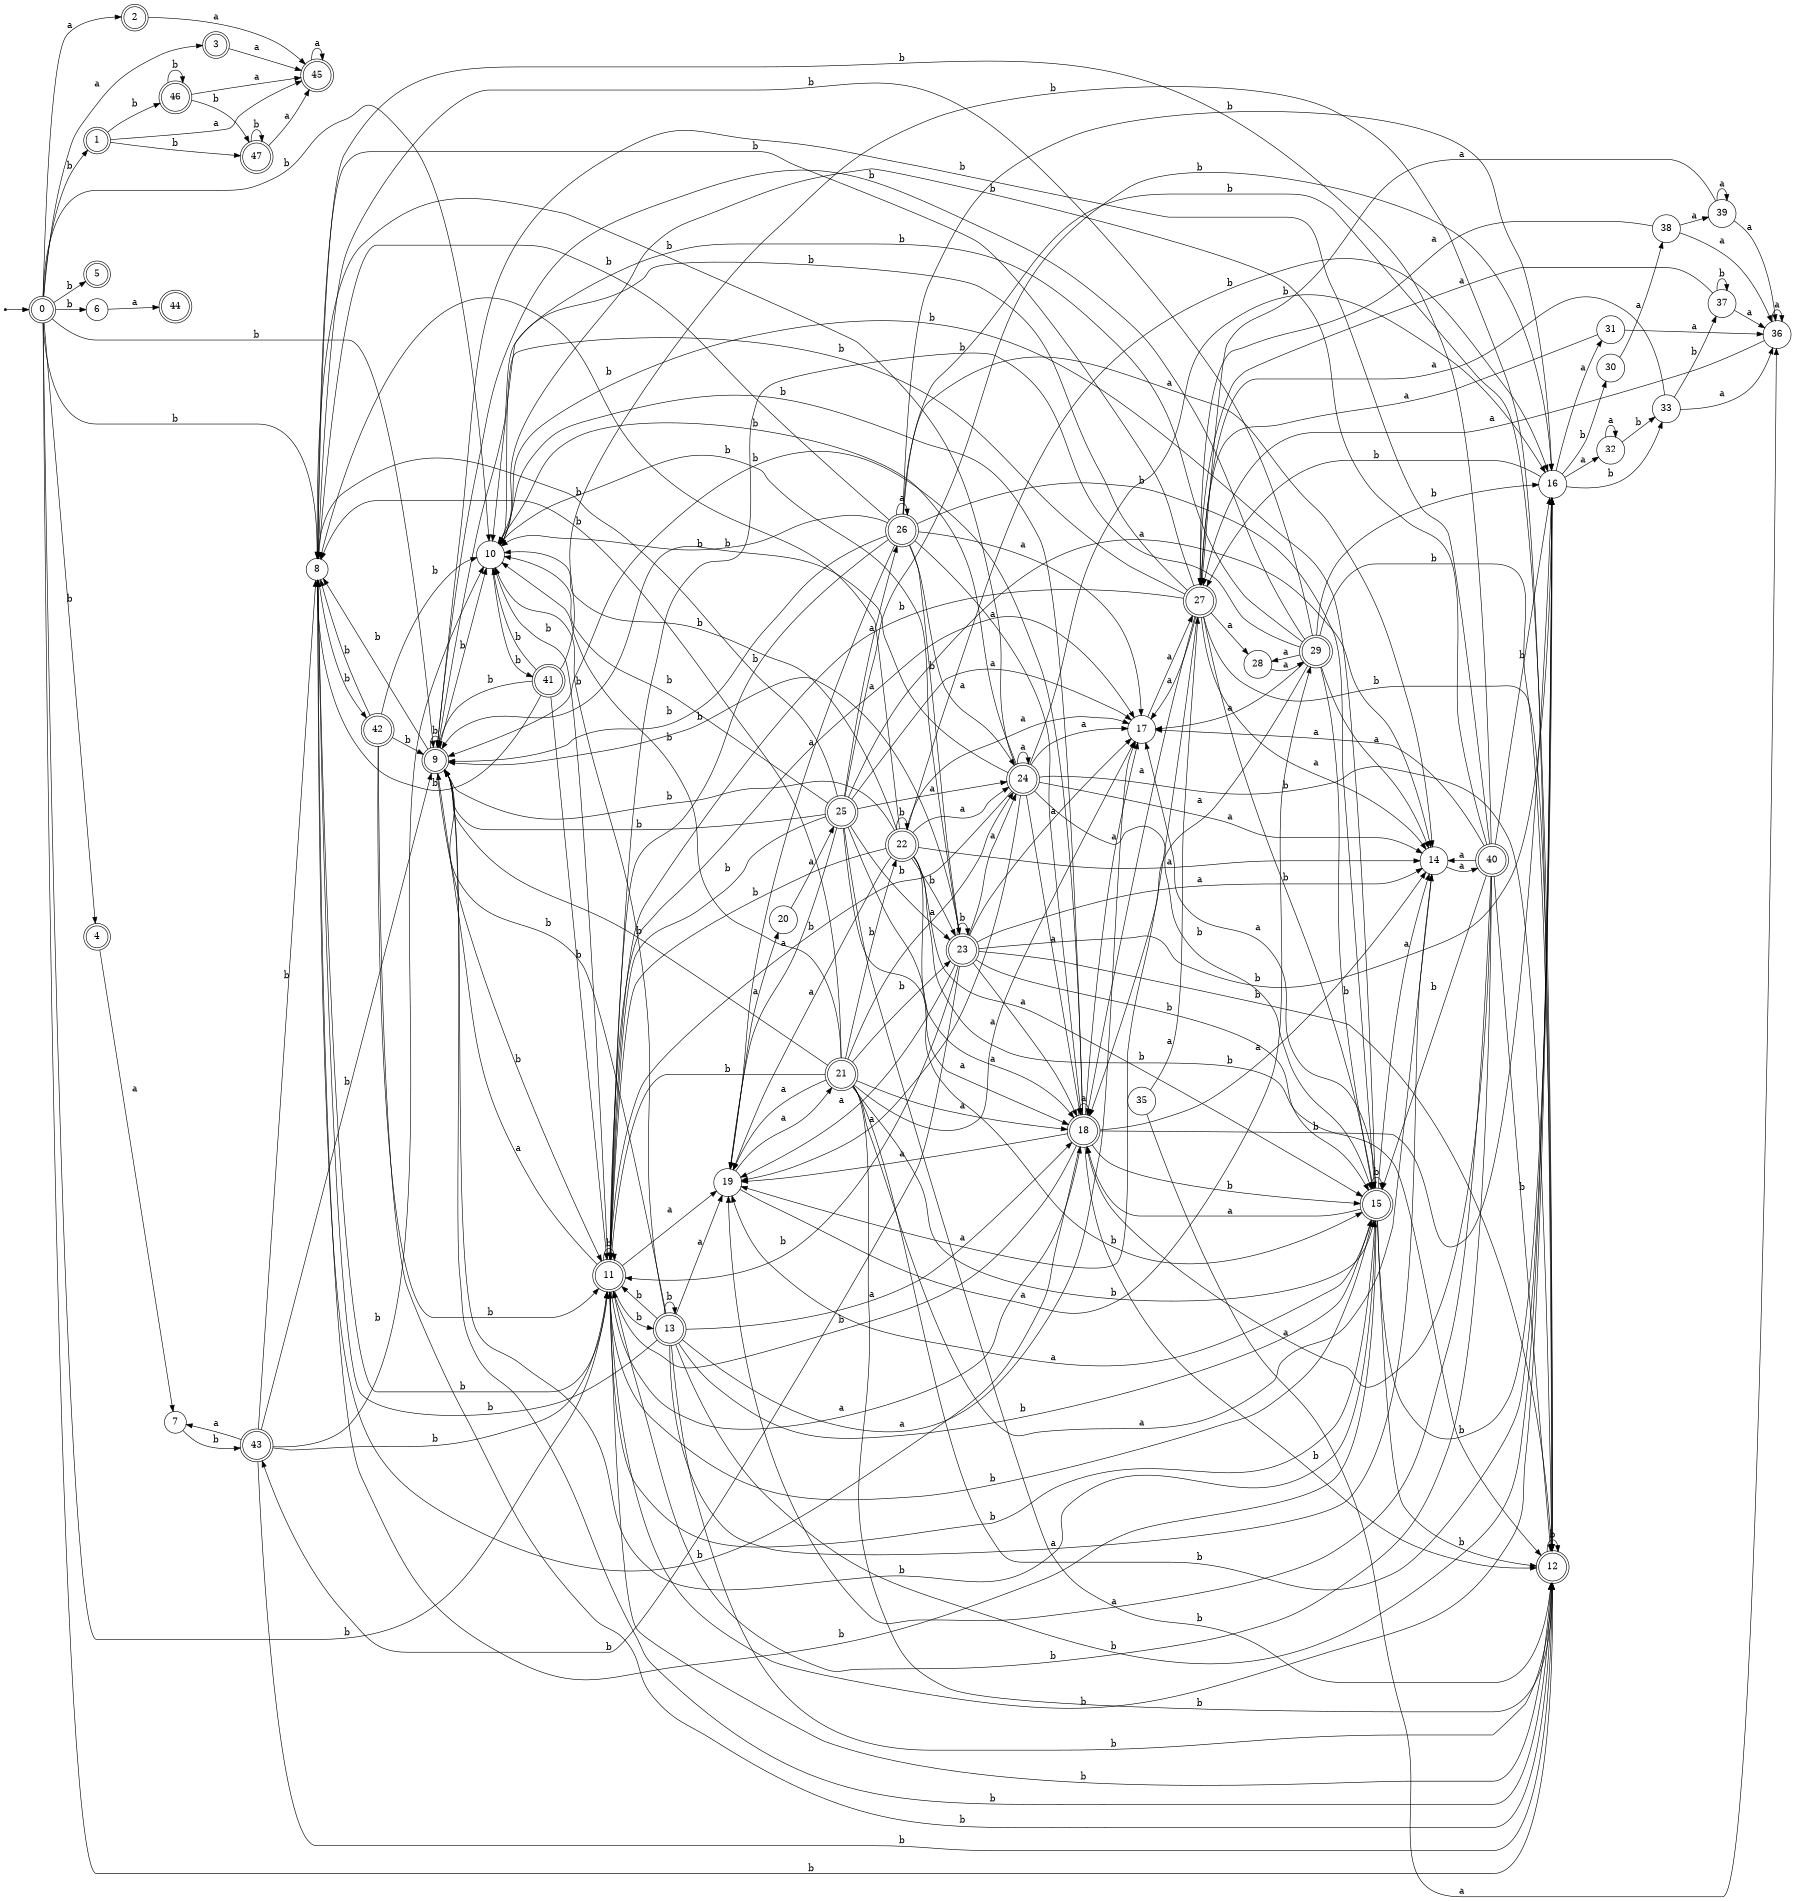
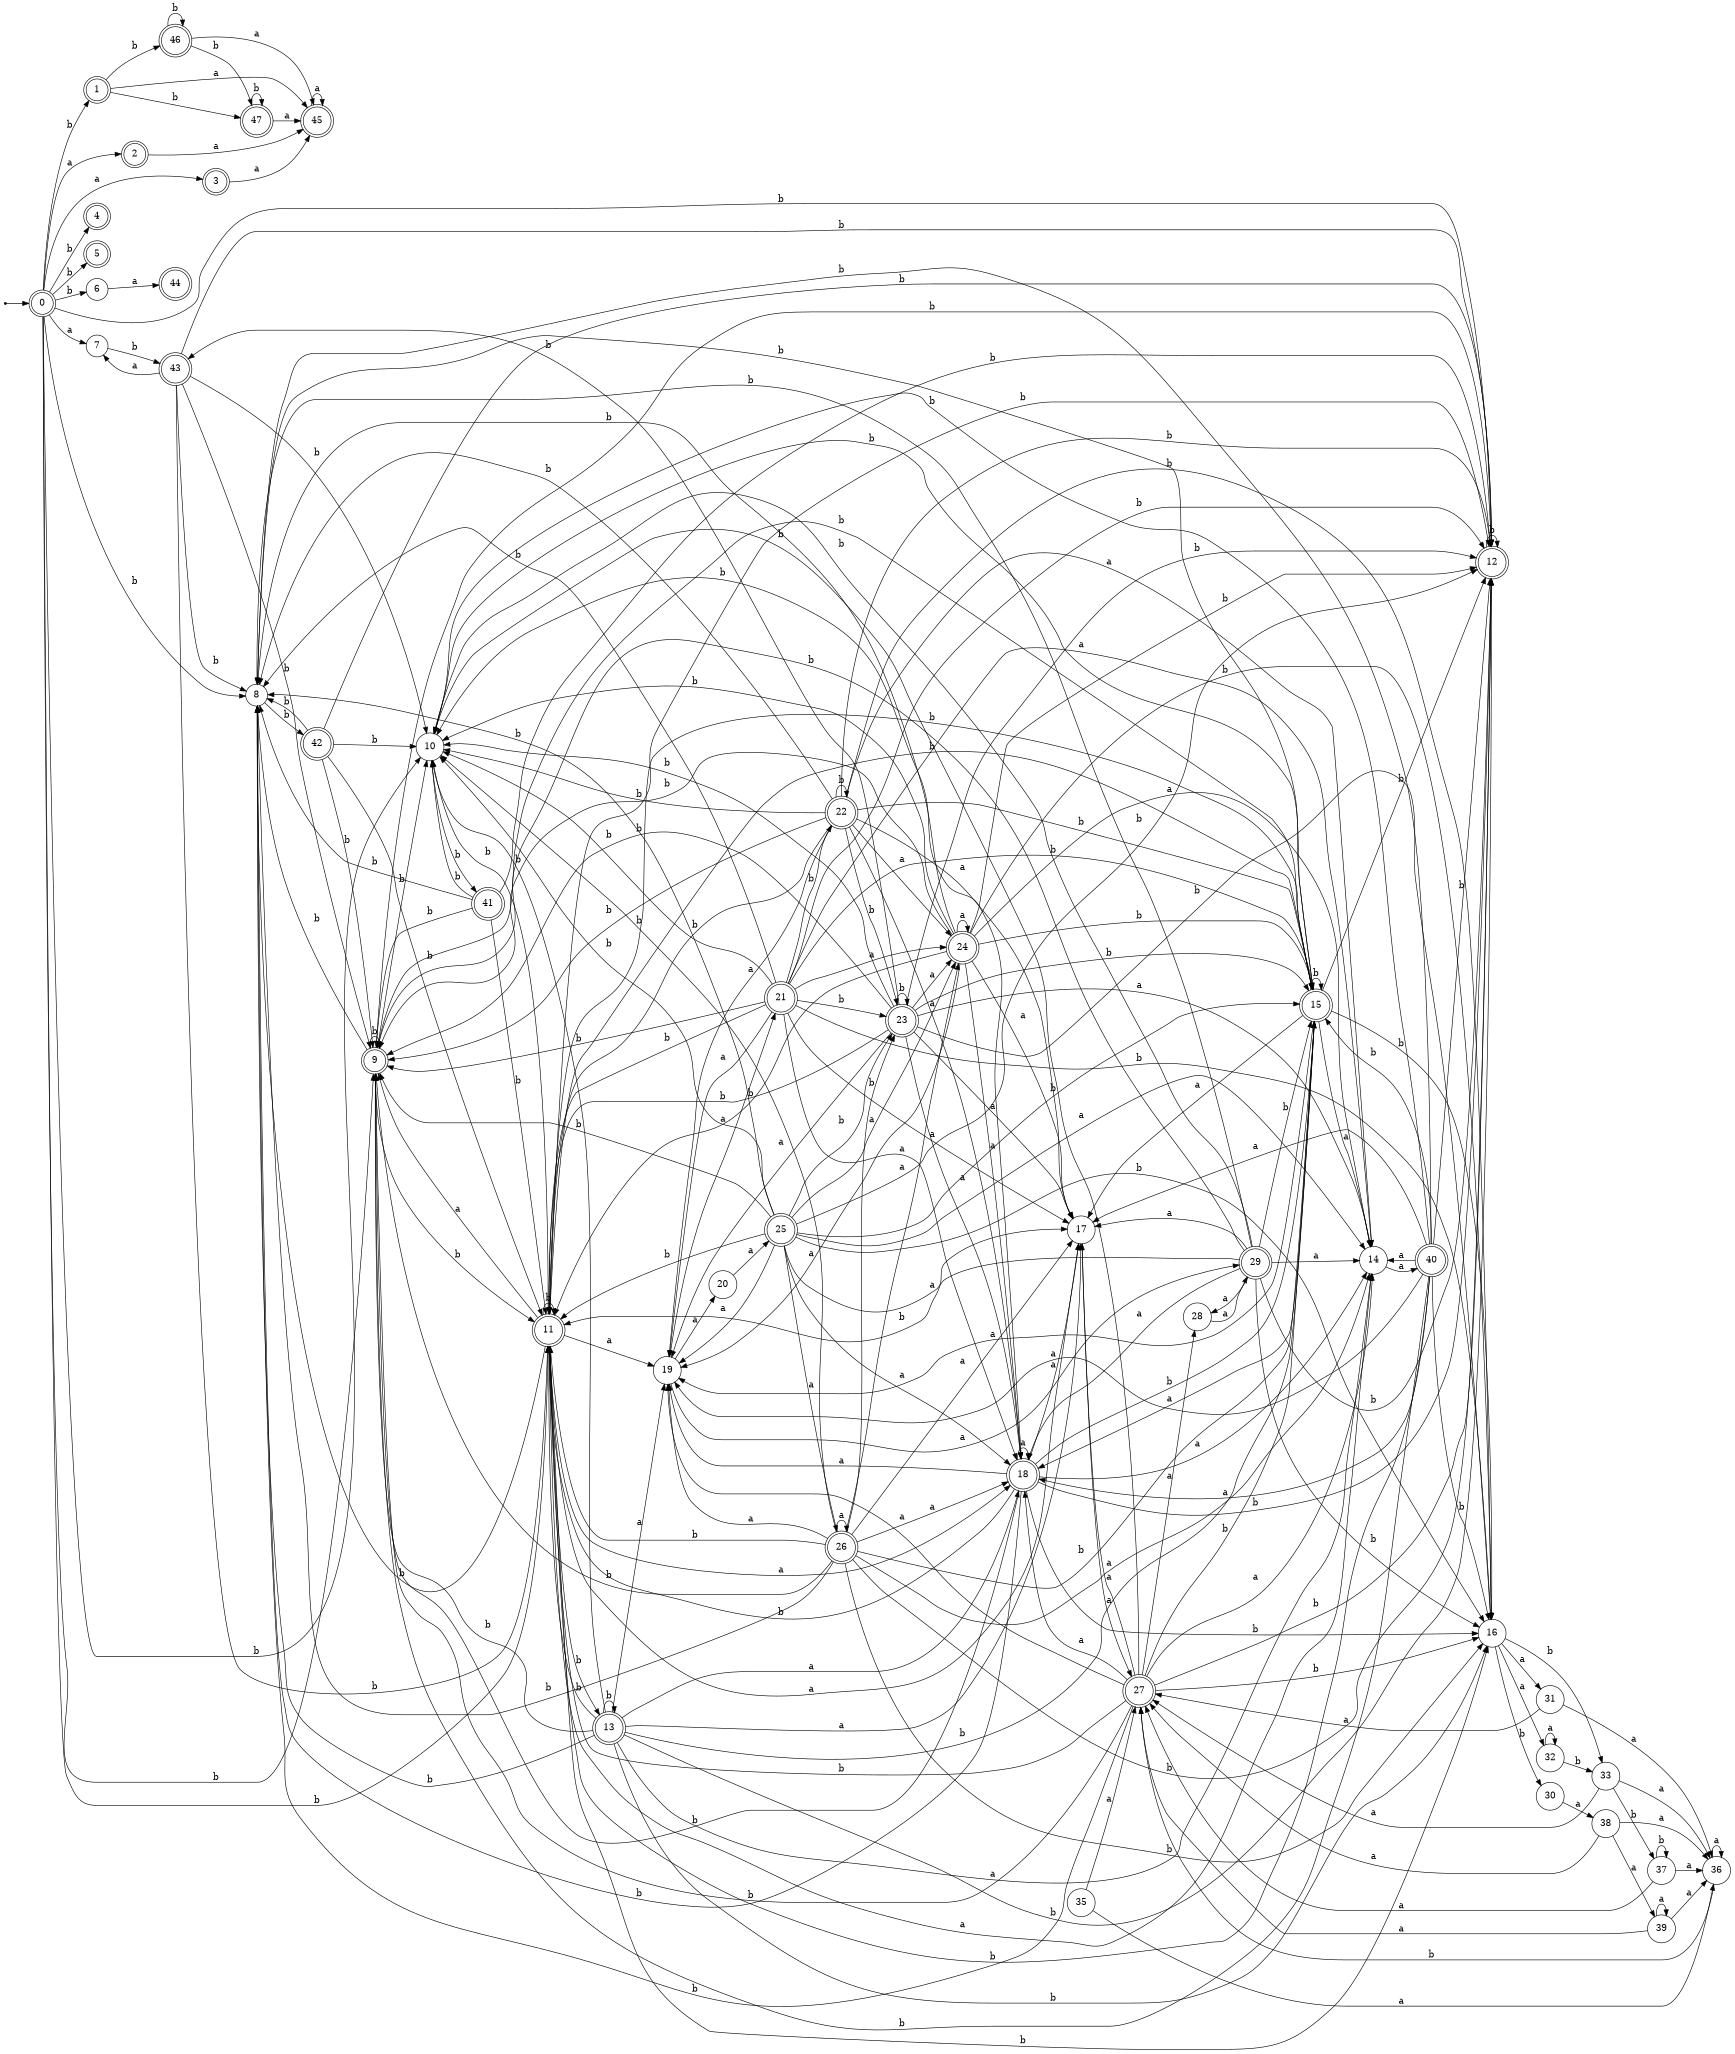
edge "36" -> "27": label "a" -> "b"
edge "16" -> "27": reversed
edge "4" -> "7": now "0" -> "7"
edge "11" -> "14": added, label "a"
